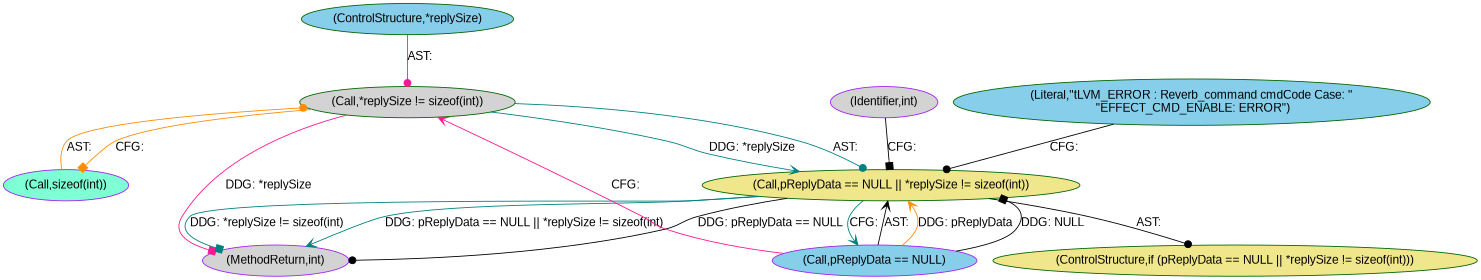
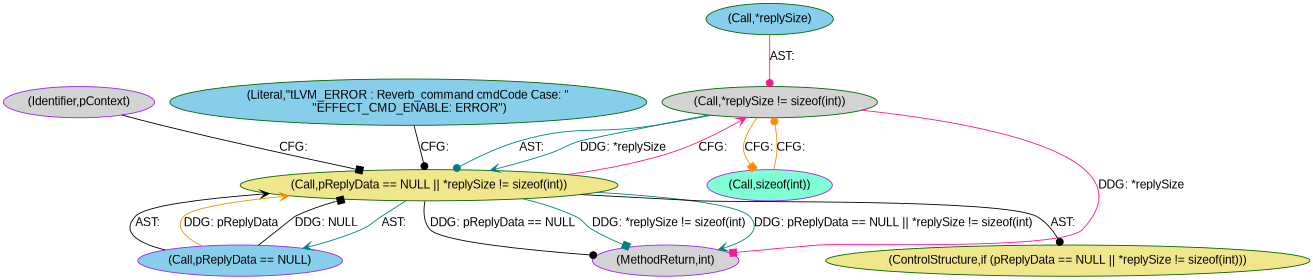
node "(ControlStructure,*replySize)": label "(ControlStructure,*replySize)" -> "(Call,*replySize)"
node "(Identifier,int)": label "(Identifier,int)" -> "(Identifier,pContext)"
edge "(Call,sizeof(int))" -> "(Call,*replySize != sizeof(int))": label "AST: " -> "CFG: "
edge "(Call,pReplyData == NULL)" -> "(Call,*replySize != sizeof(int))": now "(Call,pReplyData == NULL || *replySize != sizeof(int))" -> "(Call,*replySize != sizeof(int))"
edge "(Call,pReplyData == NULL || *replySize != sizeof(int))" -> "(Call,pReplyData == NULL)": label "CFG: " -> "AST: "
